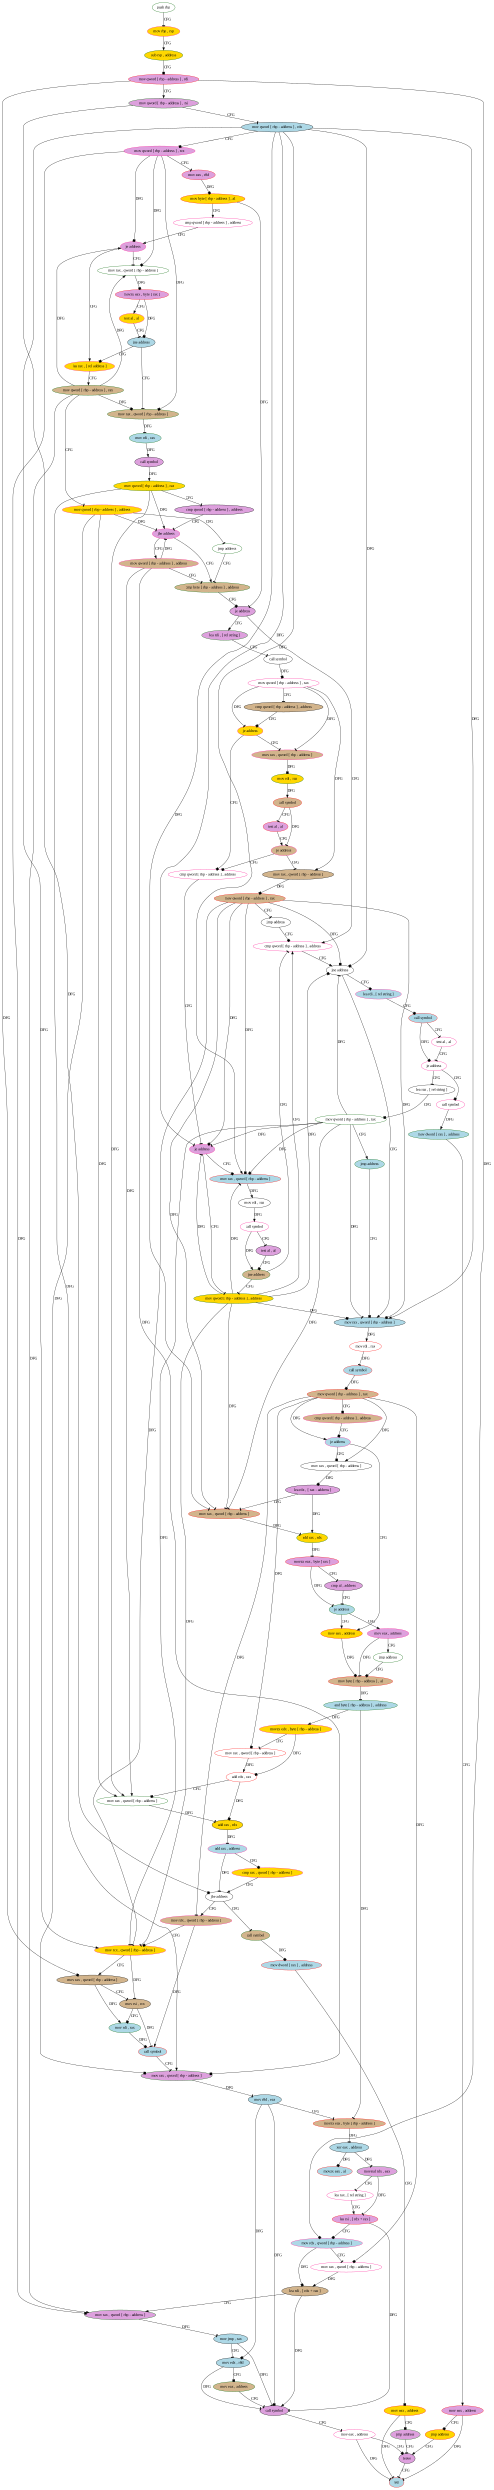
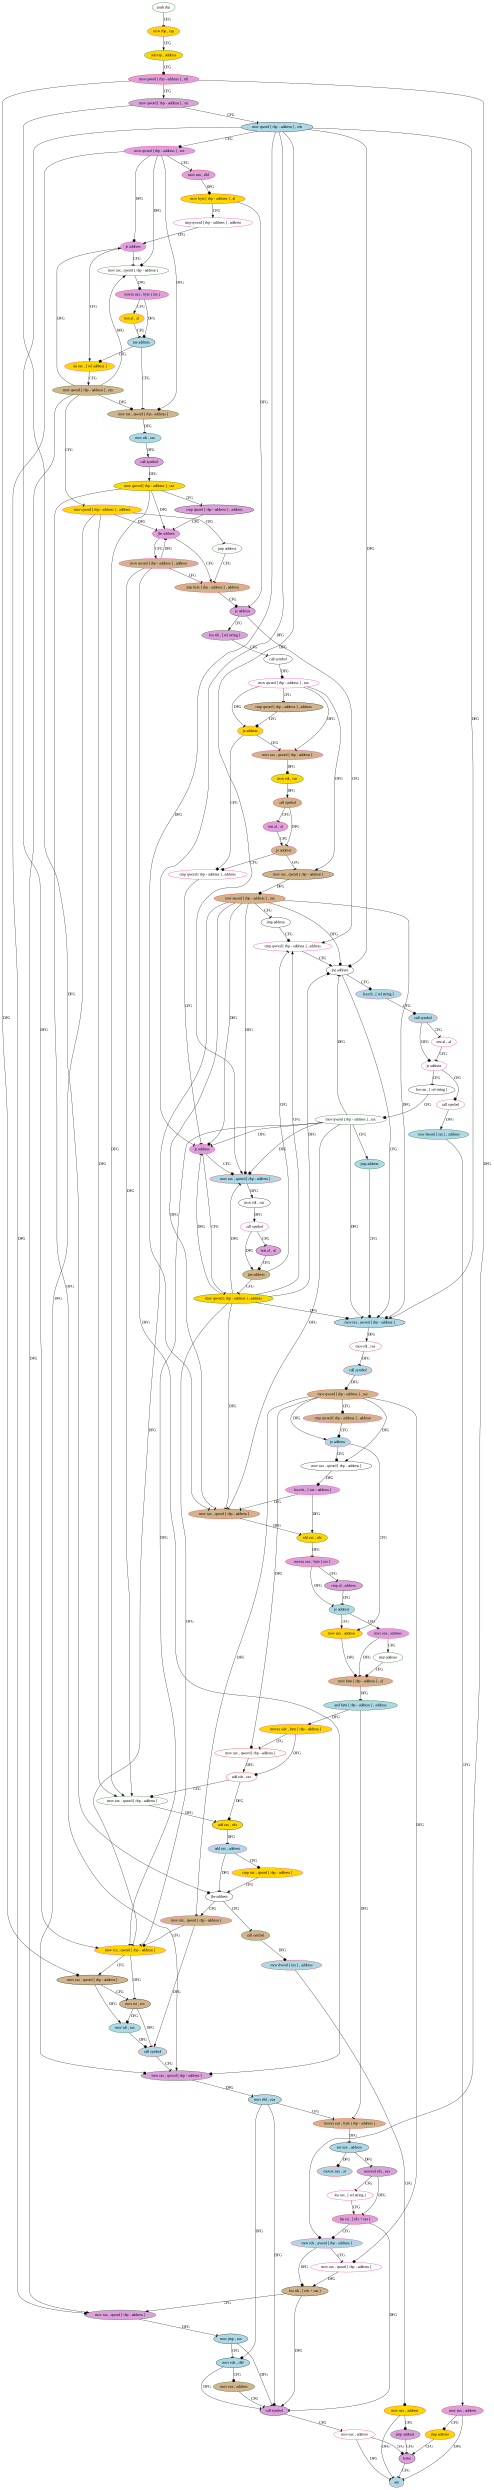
node "cmp byte [ rbp - address ] , address": color darkgreen -> red
node "lea rdx , [ rax - address ]": color black -> deeppink
